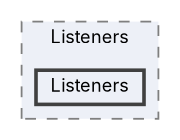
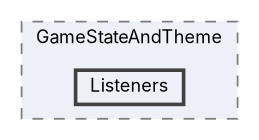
cluster "Listeners": label "Listeners" -> "GameStateAndTheme"
